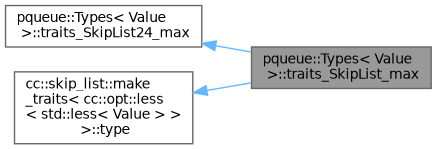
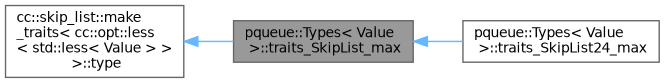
edge "pqueue::Types< Value >::traits_SkipList_max" -> "pqueue::Types< Value >::traits_SkipList24_max": reversed
